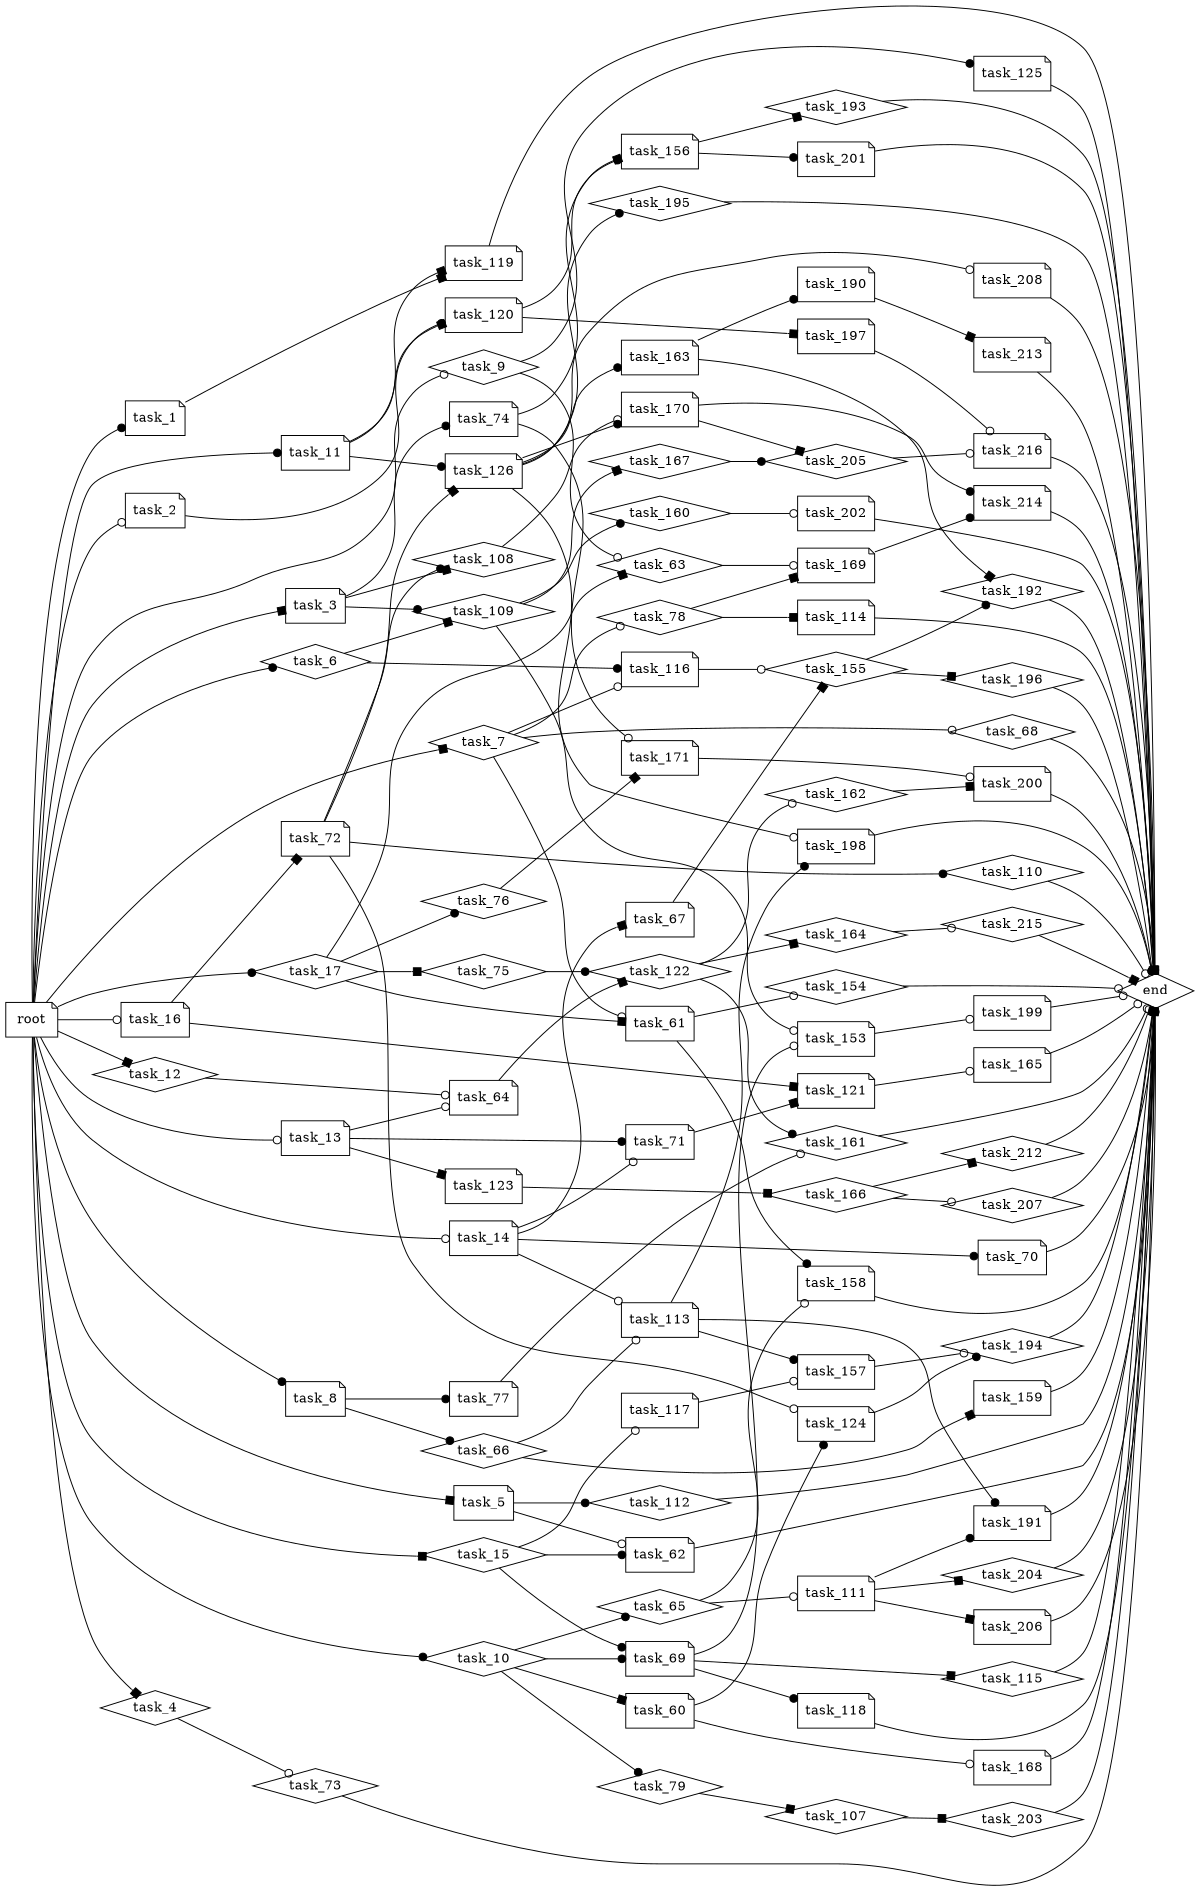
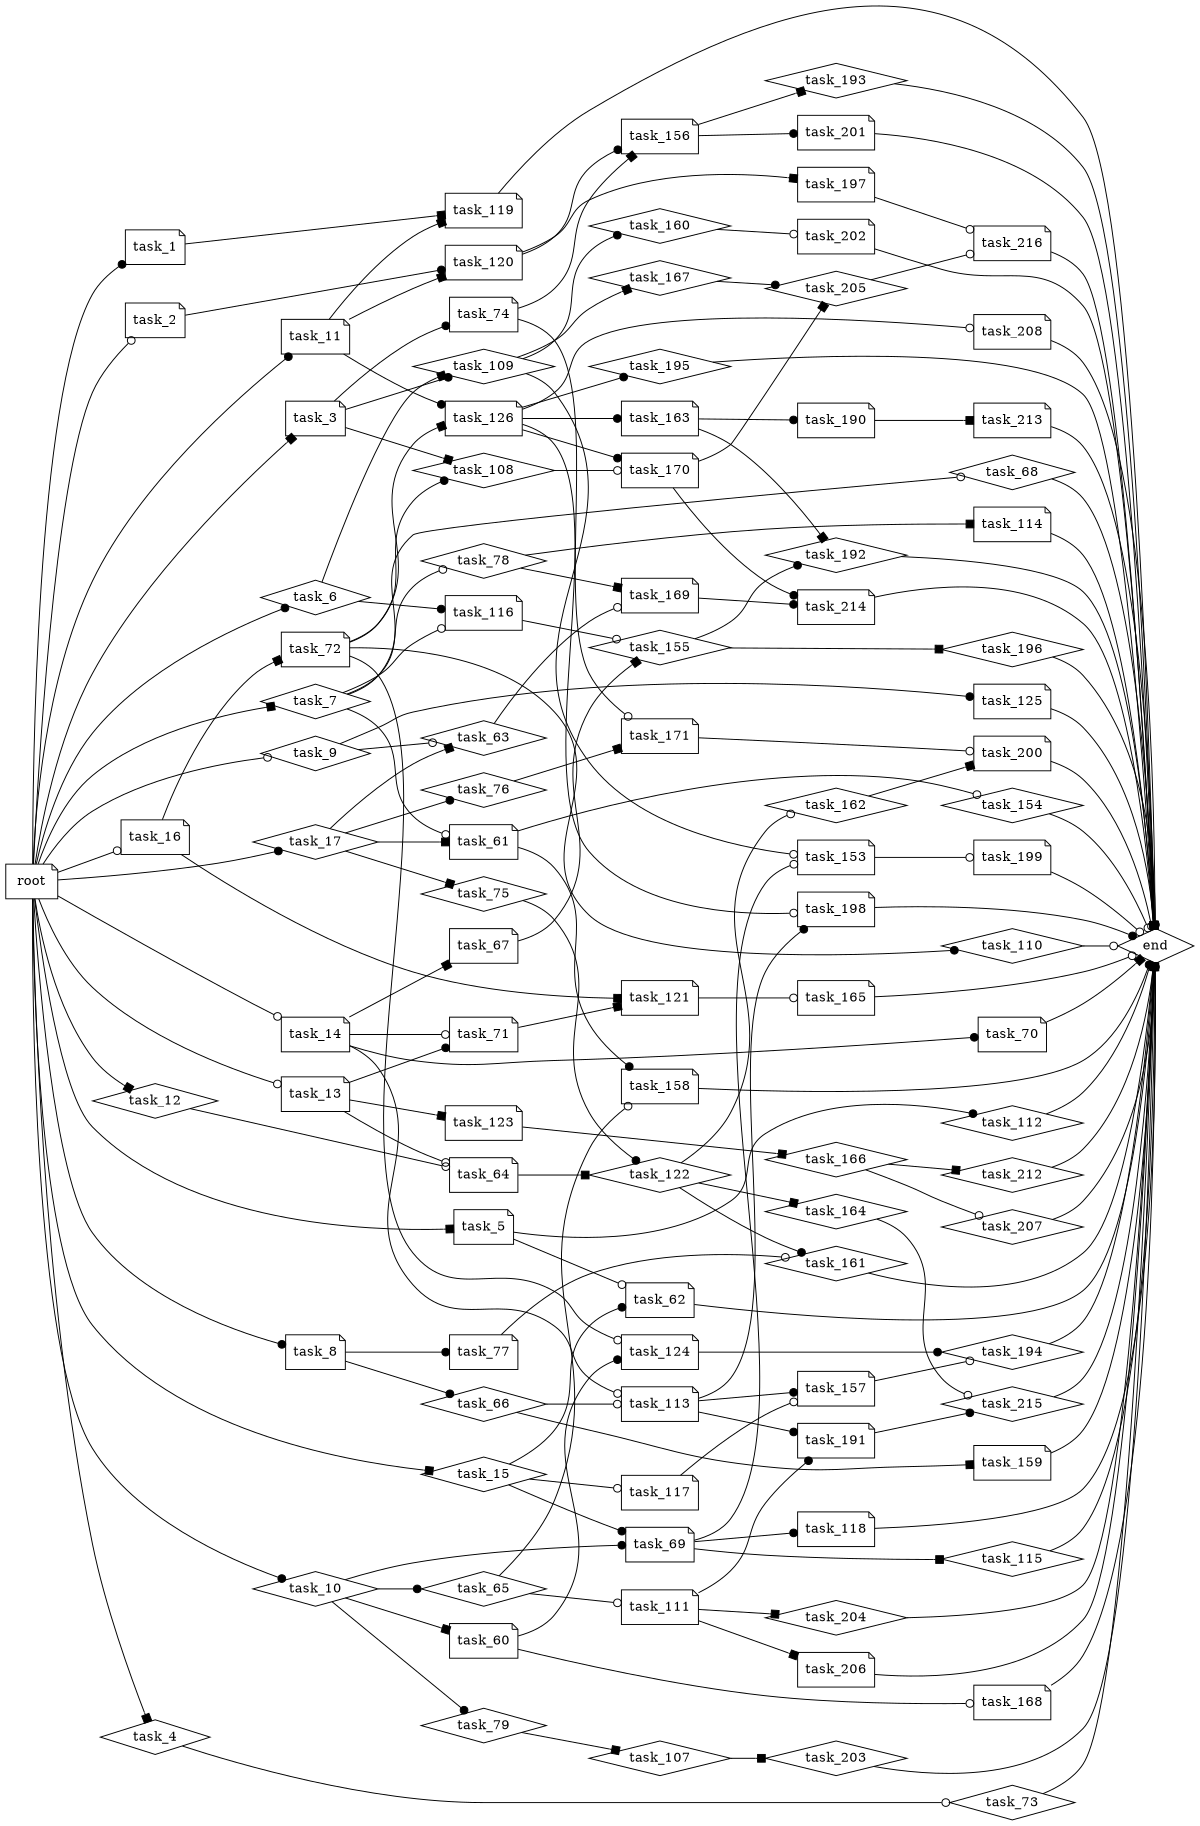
edge "task_191" -> "end": now "task_191" -> "task_215"
